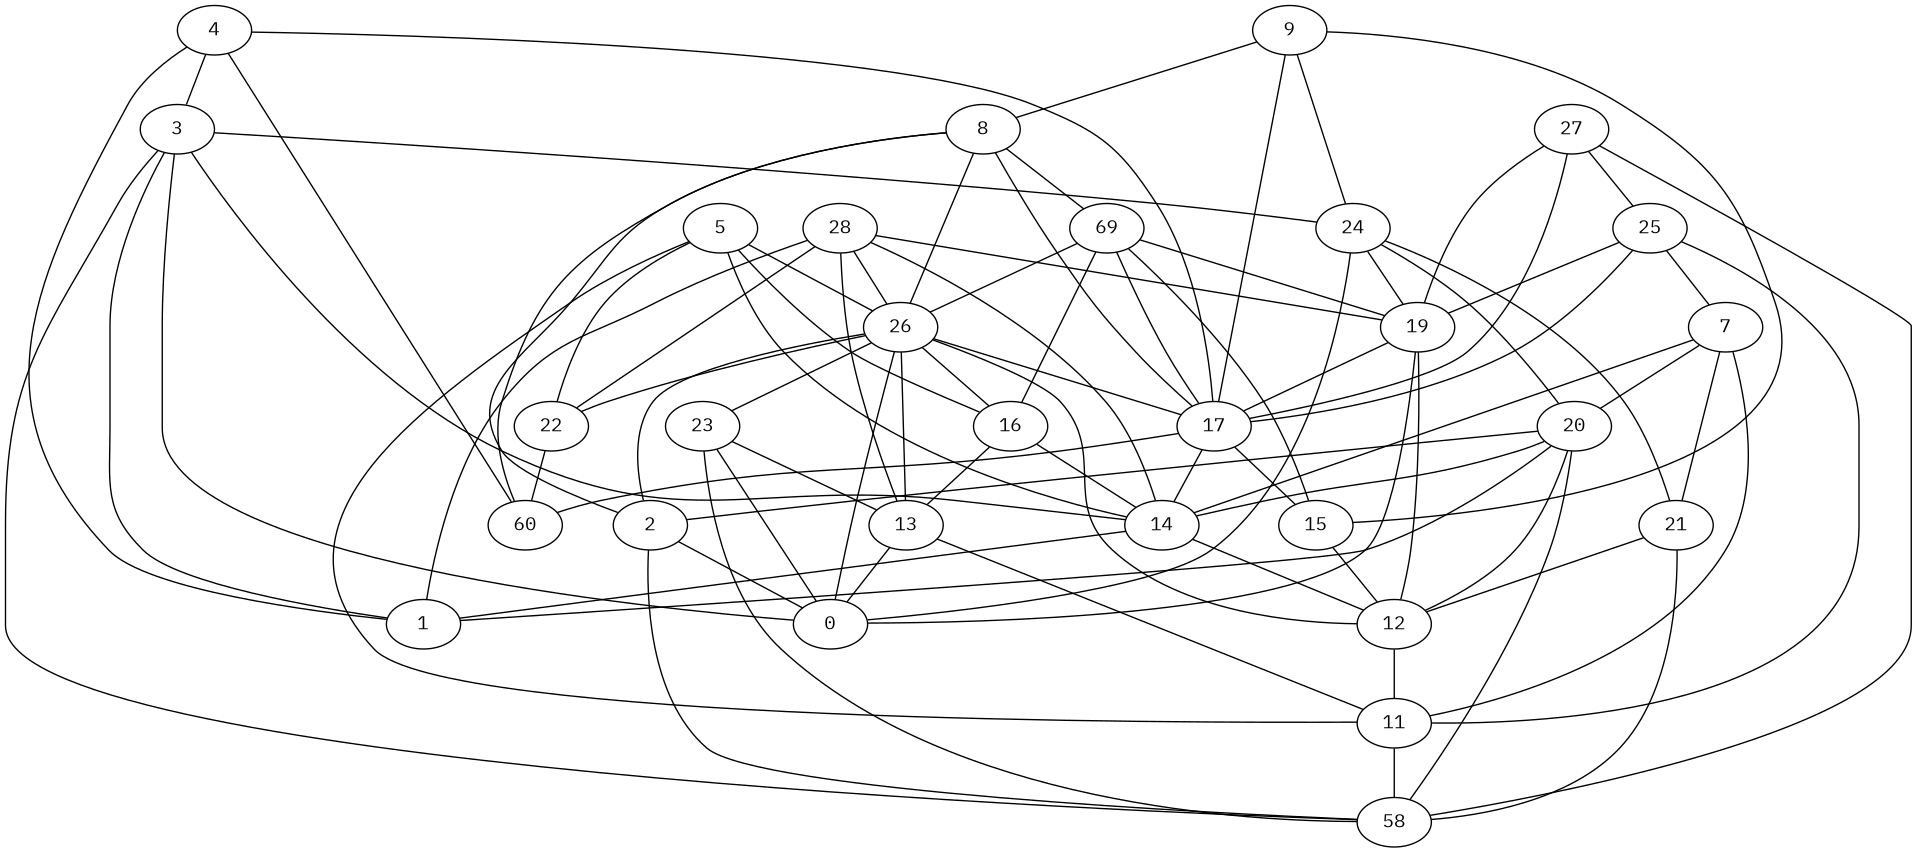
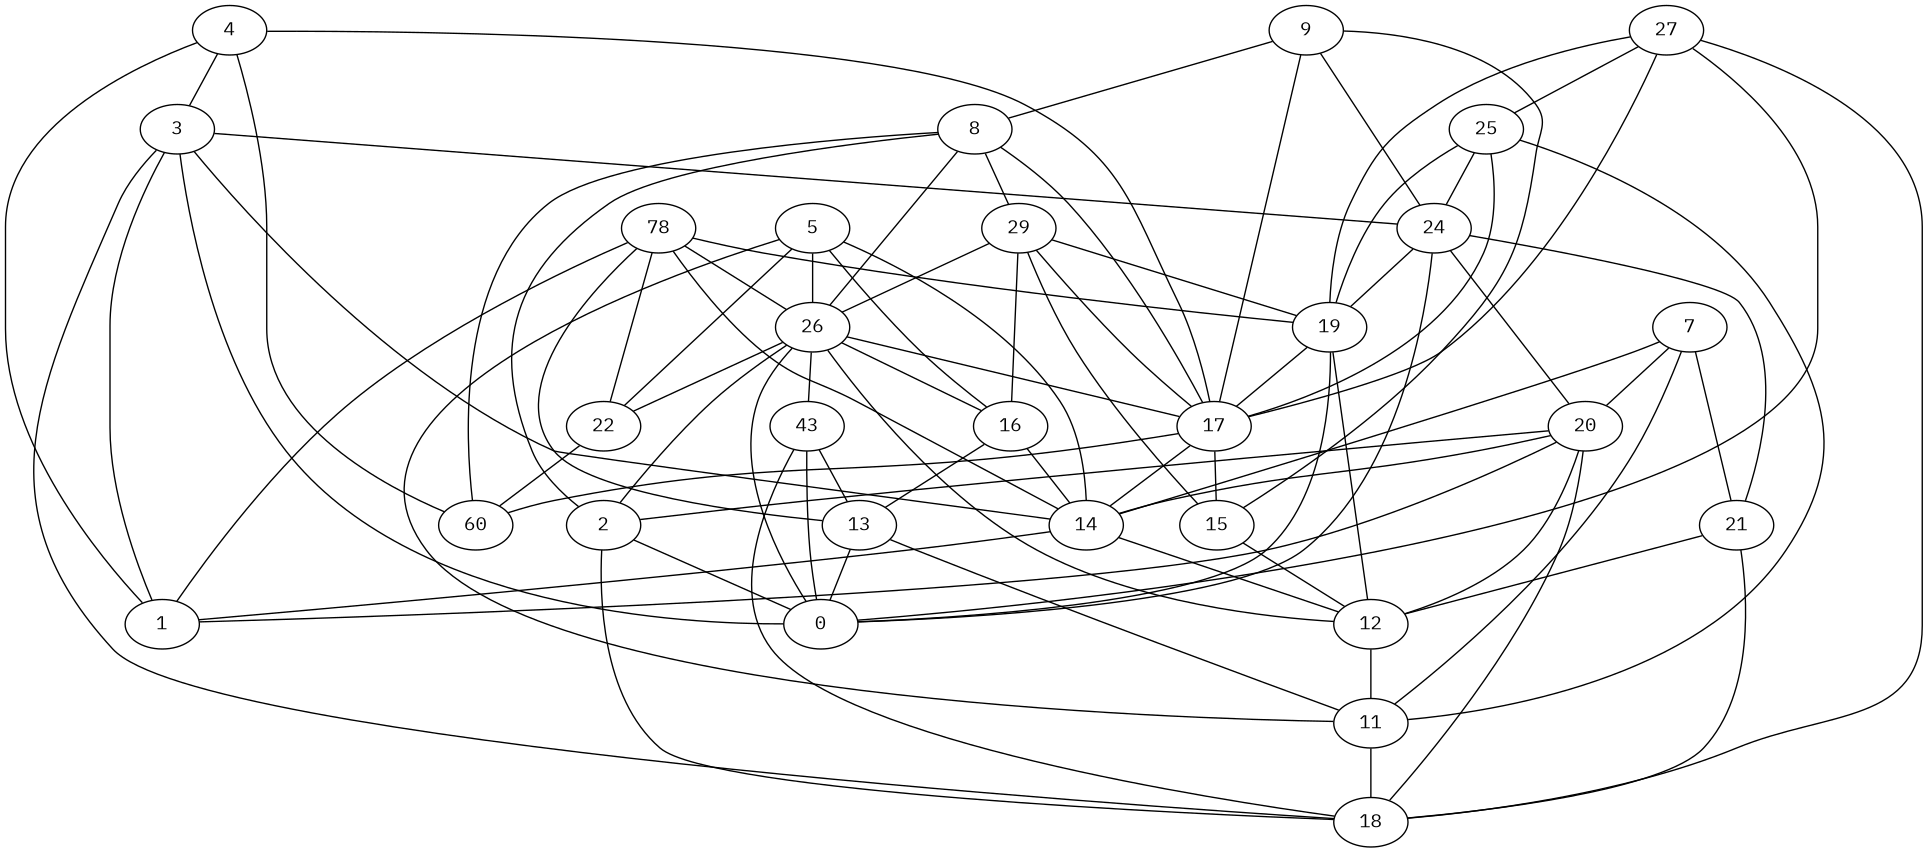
node "28": label "28" -> "78"
node "69": label "69" -> "29"
edge "25" -- "7": now "25" -- "24"
node "23": label "23" -> "43"
edge "26" -- "13": removed
edge "27" -- "0": added
node "58": label "58" -> "18"
